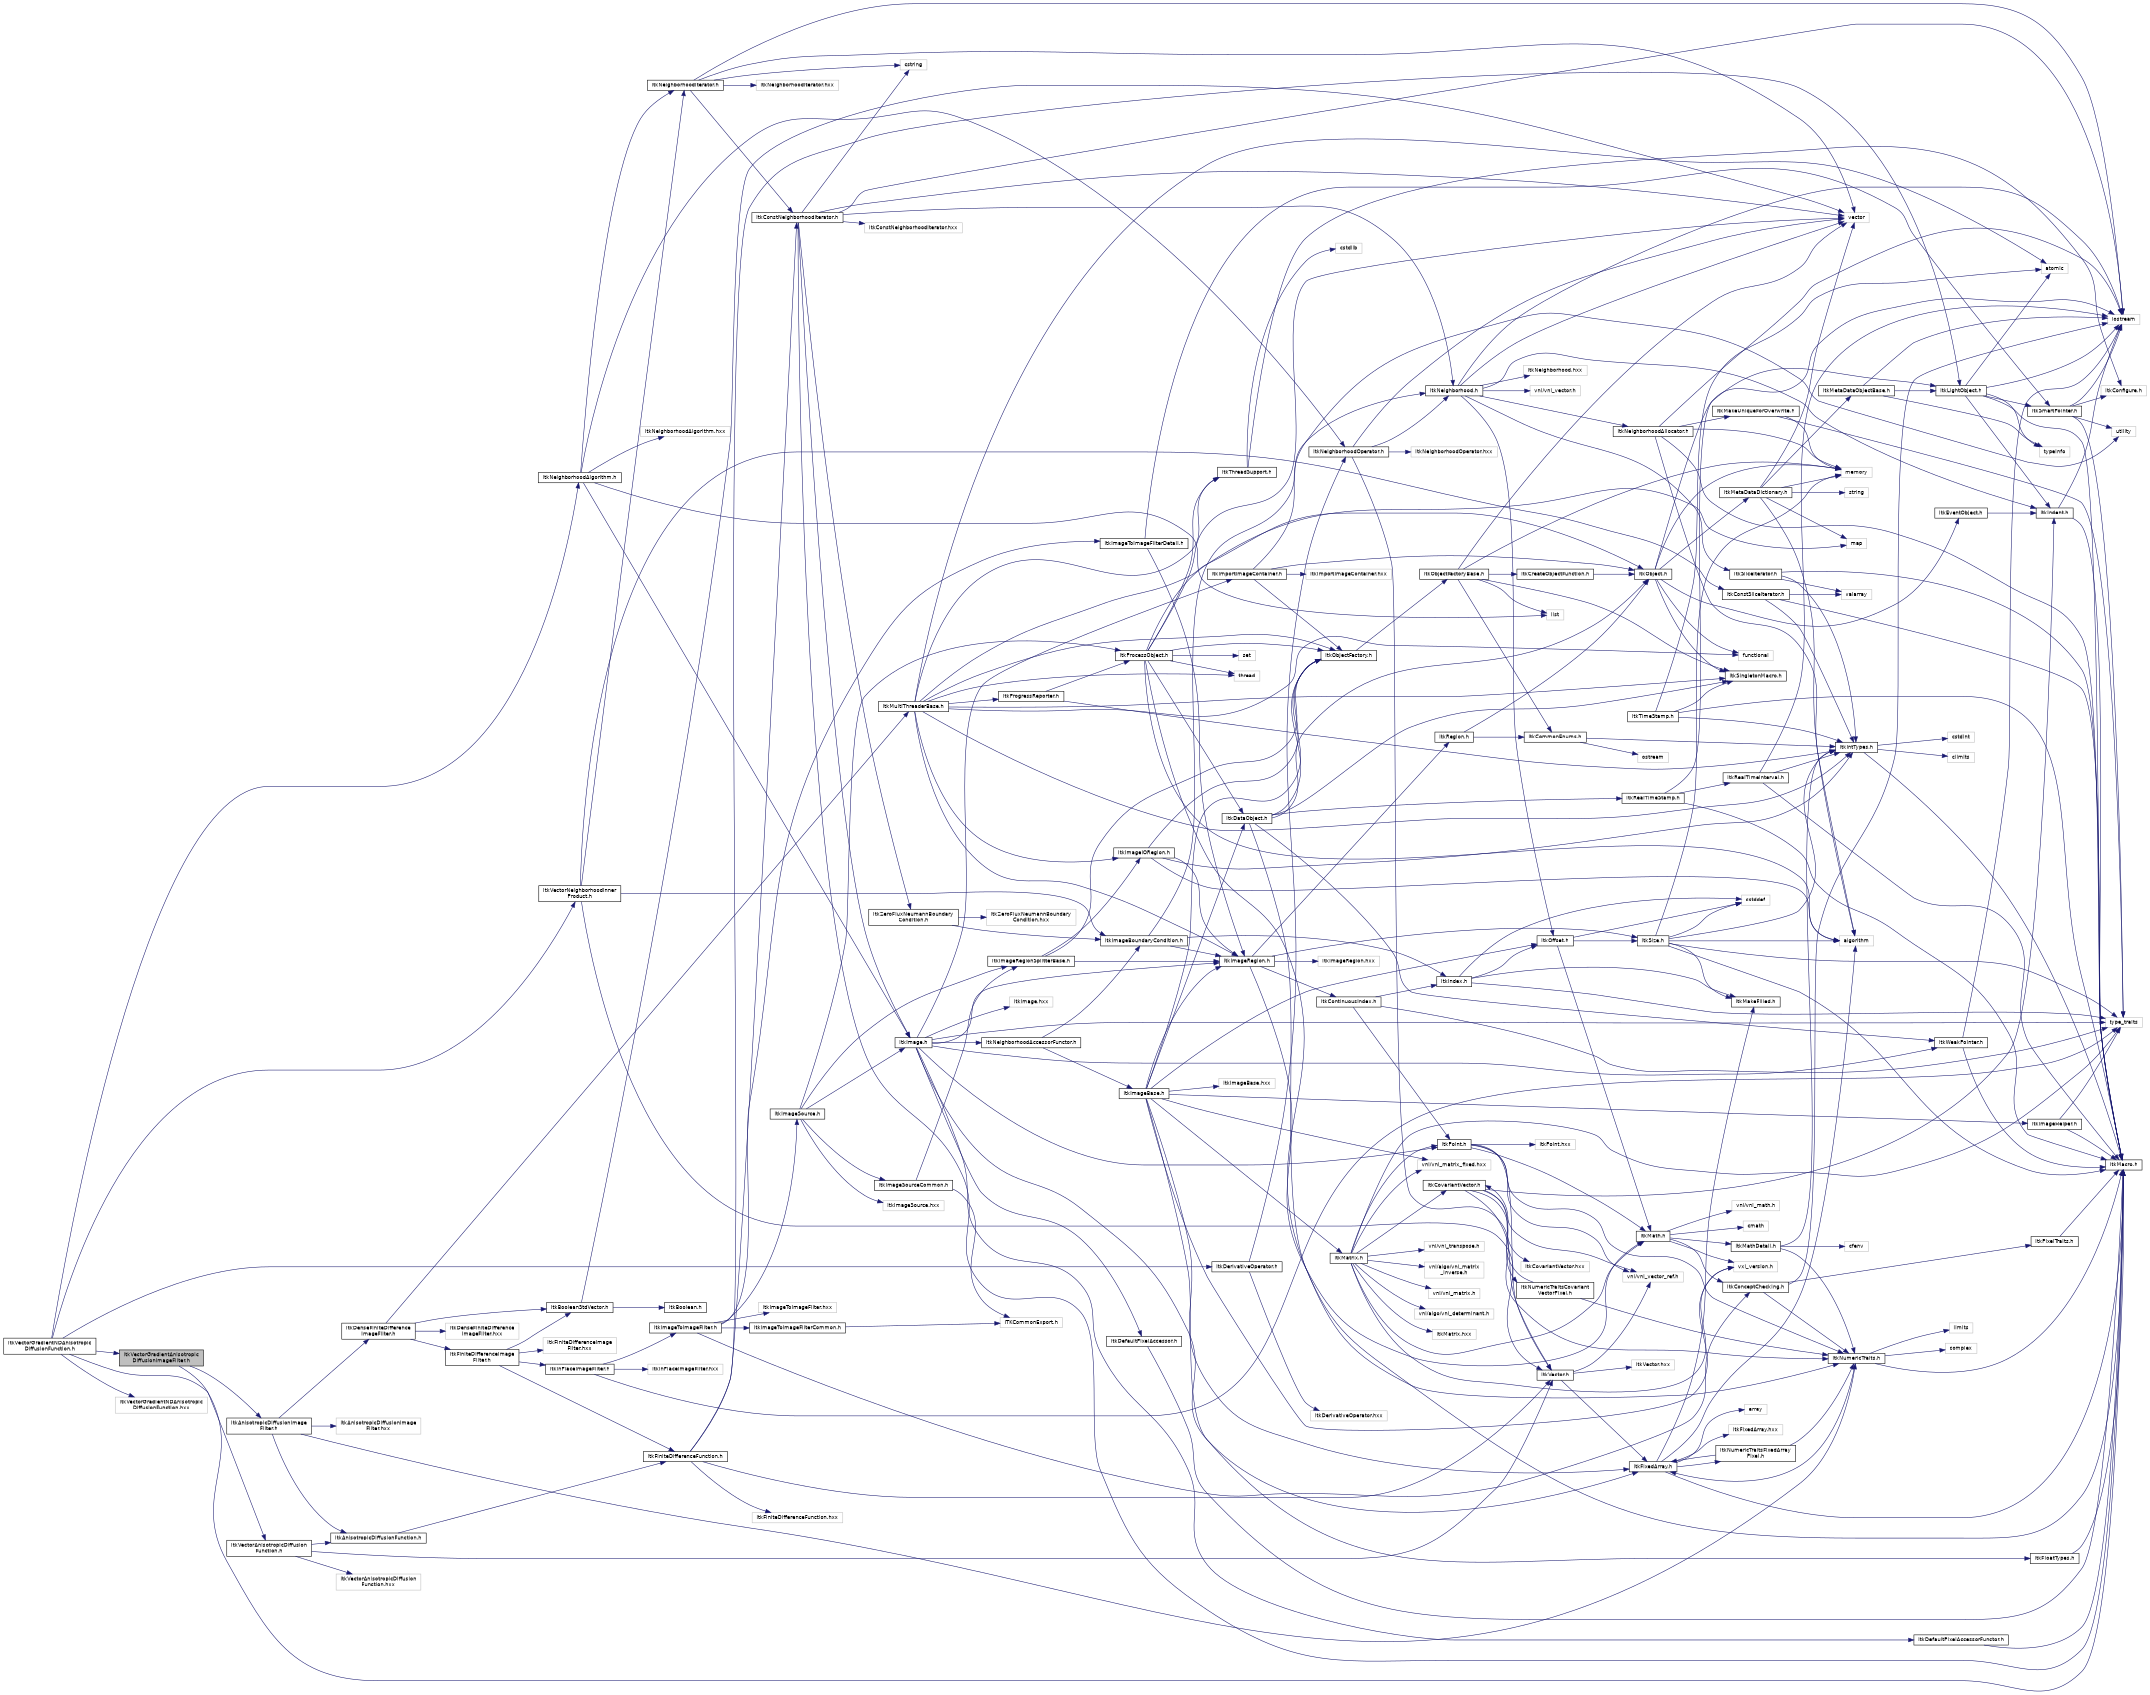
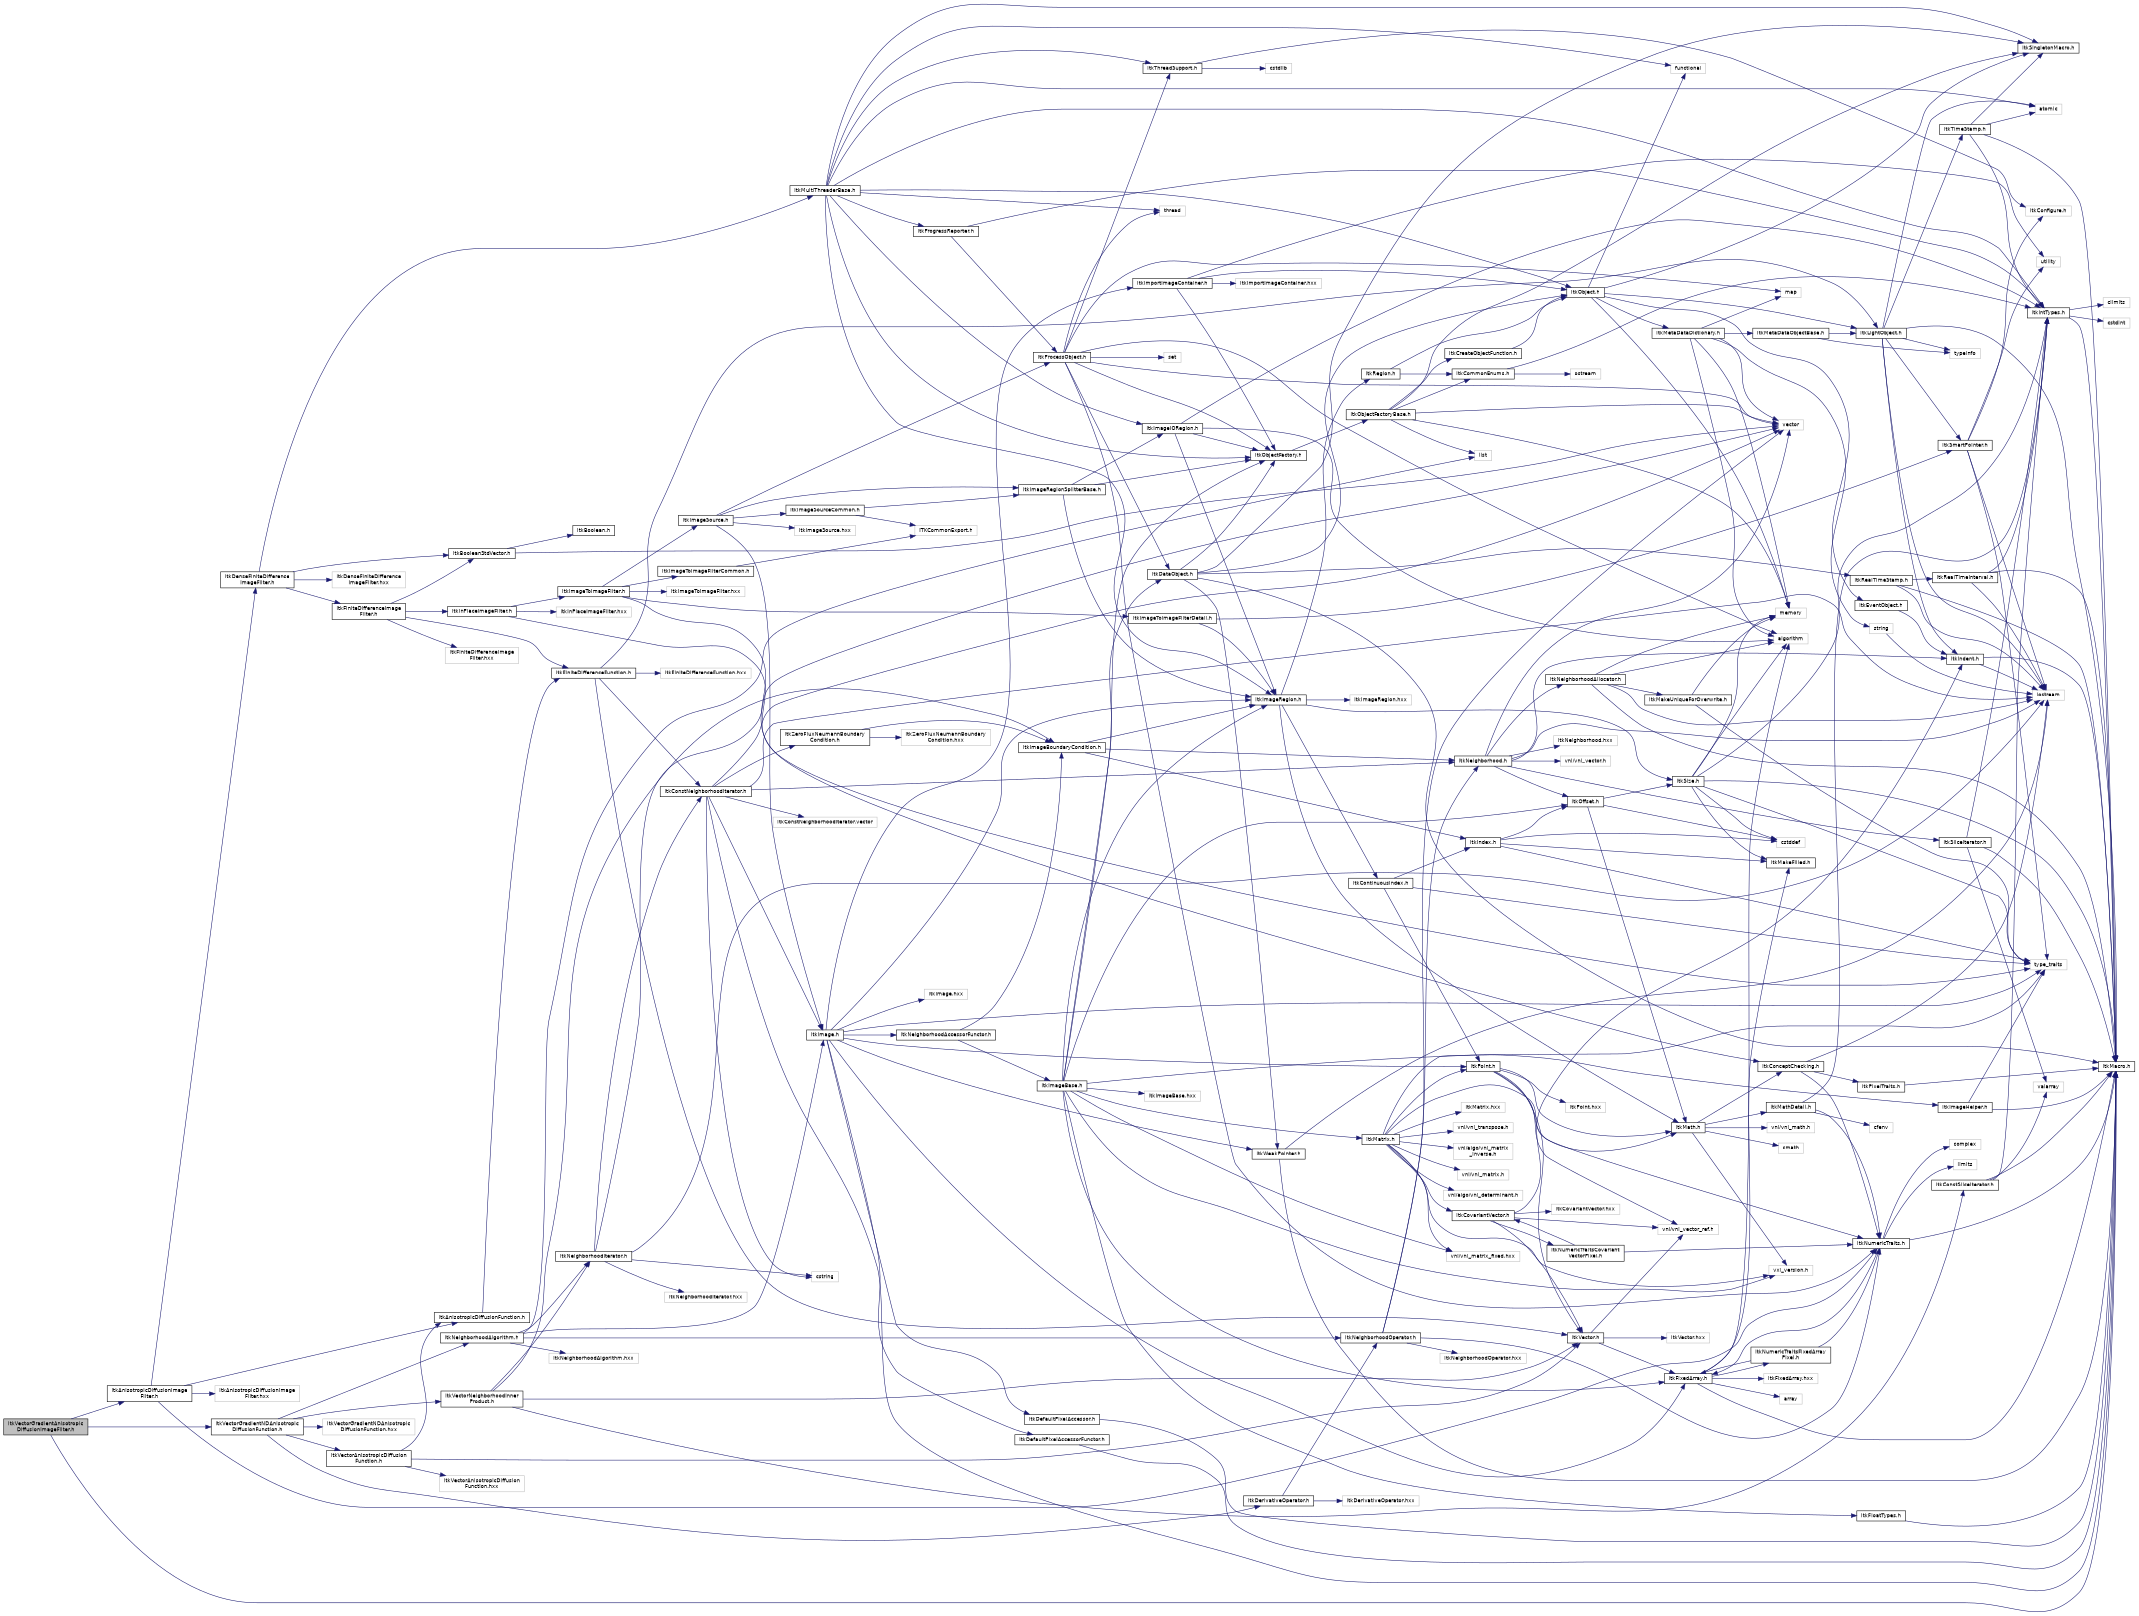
node "itkConstNeighborhoodIterator.hxx": label "itkConstNeighborhoodIterator.hxx" -> "itkConstNeighborhoodIterator.vector"
edge "itkLightObject.h" -> "itkTimeStamp.h": added
edge "itkMetaDataObjectBase.h" -> "iostream": now "string" -> "iostream"
edge "itkVectorGradientNDAnisotropic DiffusionFunction.h" -> "itkVectorGradientAnisotropic DiffusionImageFilter.h": reversed
